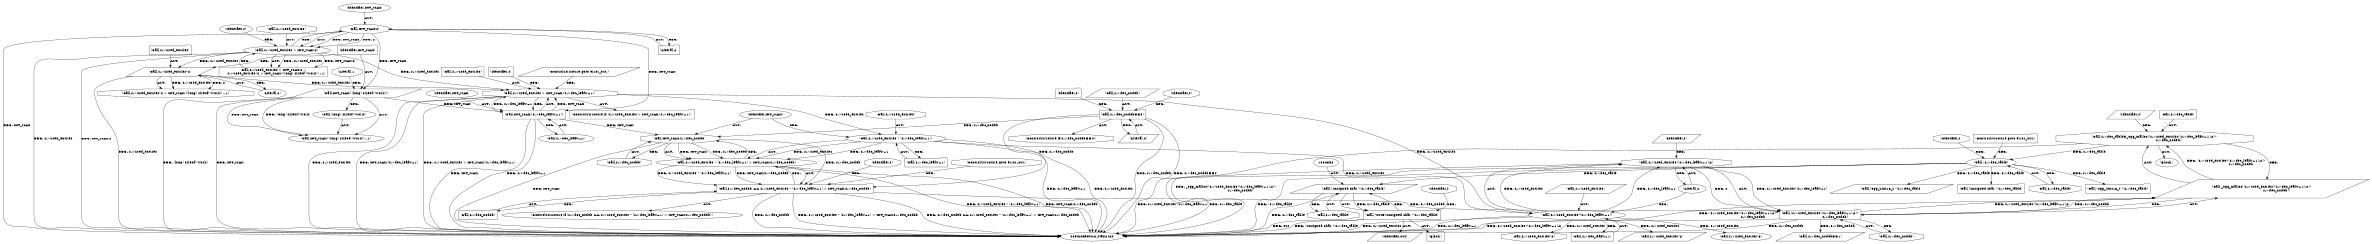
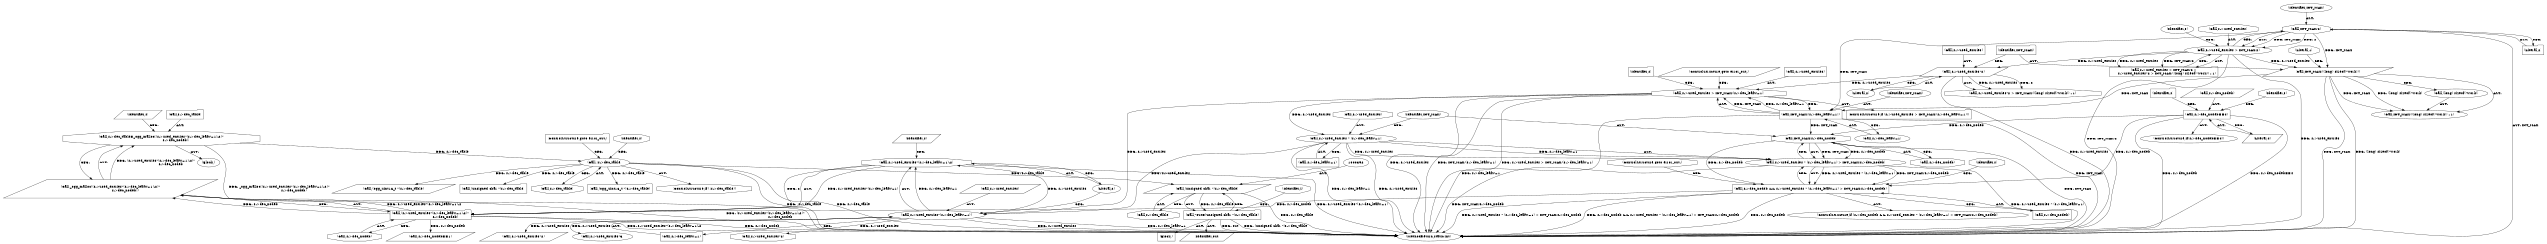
edge "(Call,s->used_entries > INT_MAX/2)" -> "(Call,s->used_entries > INT_MAX/(s->dec_leafw+1))": now "(Call,s->used_entries > INT_MAX/2)" -> "(Call,INT_MAX/((long) sizeof(*work)))"
edge "(Call,s->used_entries > INT_MAX/(s->dec_leafw+1))" -> "(Call,INT_MAX/(s->dec_leafw+1))": label "CFG: " -> "DDG: "
edge "(Call,INT_MAX/2)" -> "(MethodReturn,static int)": label "DDG: INT_MAX" -> "AST: INT_MAX"
node "(ControlStructure,if(s->dec_nodeb==4))": shape octagon -> ellipse
node "(ControlStructure,if (!s->dec_table))": added
